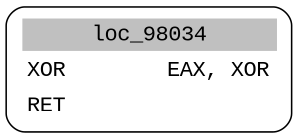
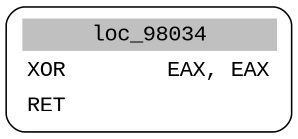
node "loc_98034": text "XOR        EAX, XOR" -> "XOR        EAX, EAX"
